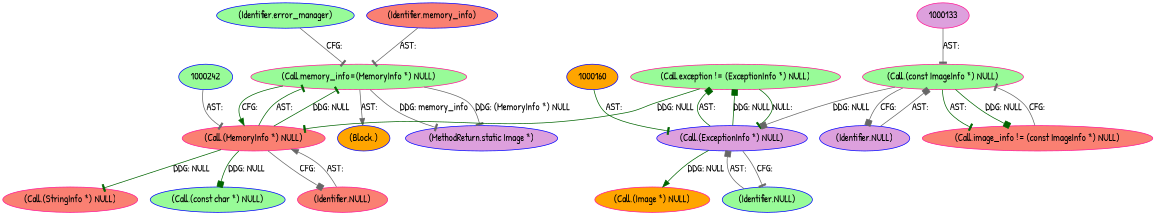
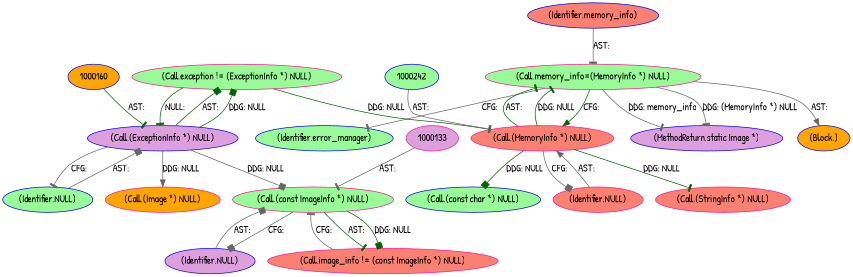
edge "(Identifier,error_manager)" -> "(Call,memory_info=(MemoryInfo *) NULL)": reversed
edge "(Call,(const ImageInfo *) NULL)" -> "(Call,(ExceptionInfo *) NULL)": reversed
edge "(Call,(ExceptionInfo *) NULL)" -> "(Call,(Image *) NULL)": color darkgreen -> gray40
